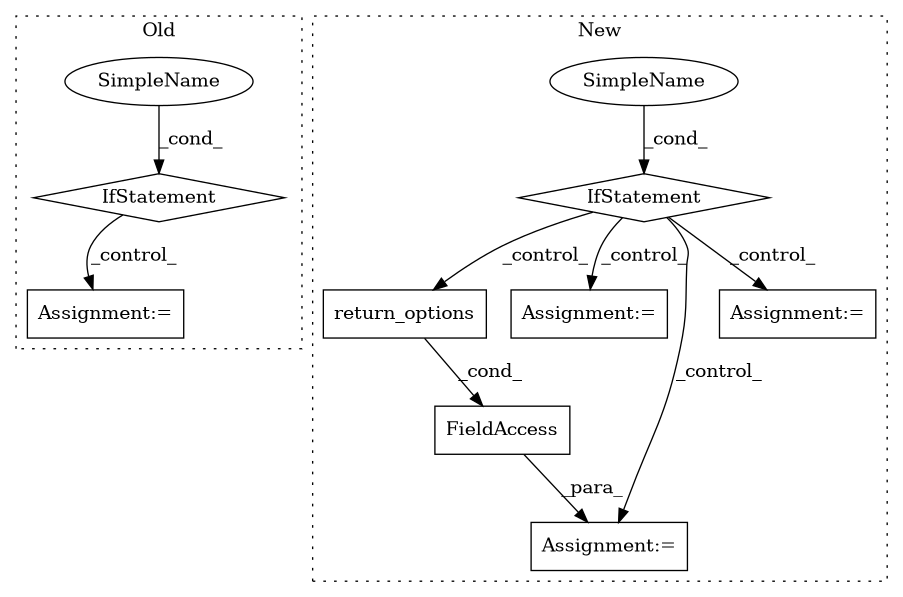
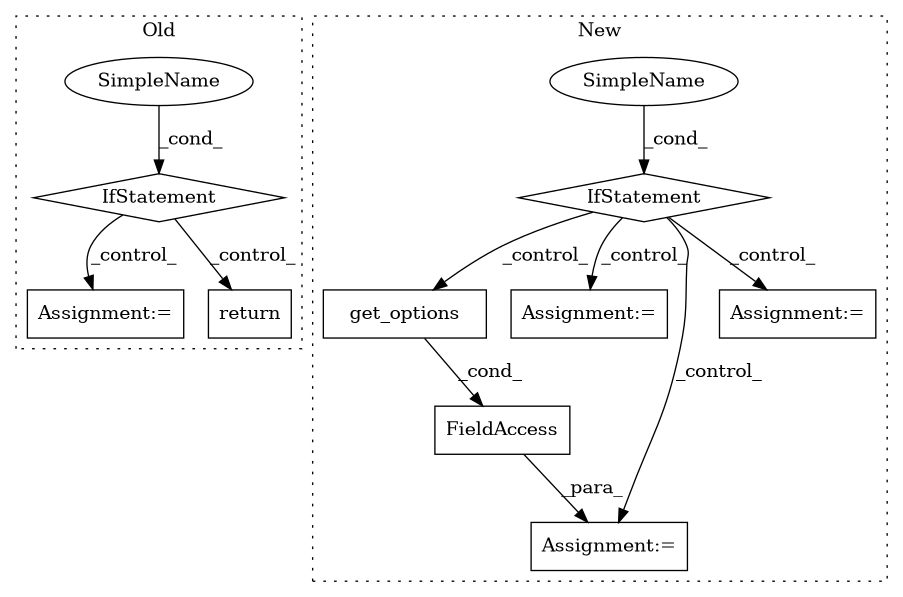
node "return": added
node "return_options": label "return_options" -> "get_options"
